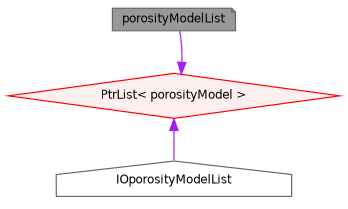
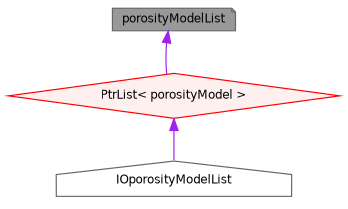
edge "porosityModelList" -> "PtrList< porosityModel >": reversed
